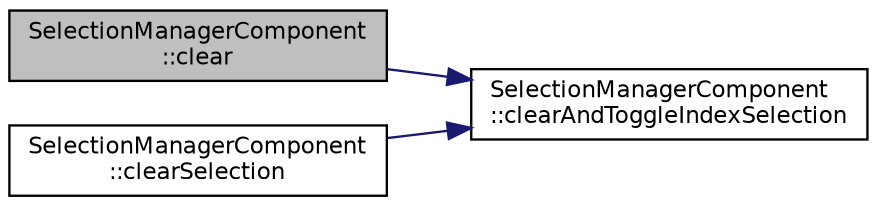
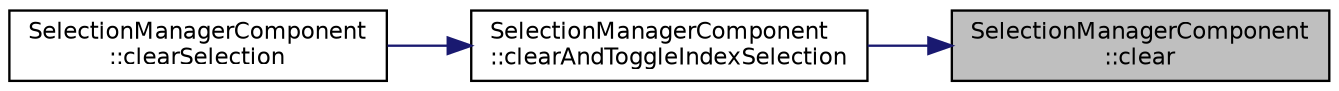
edge "SelectionManagerComponent ::clear" -> "SelectionManagerComponent ::clearAndToggleIndexSelection": reversed
